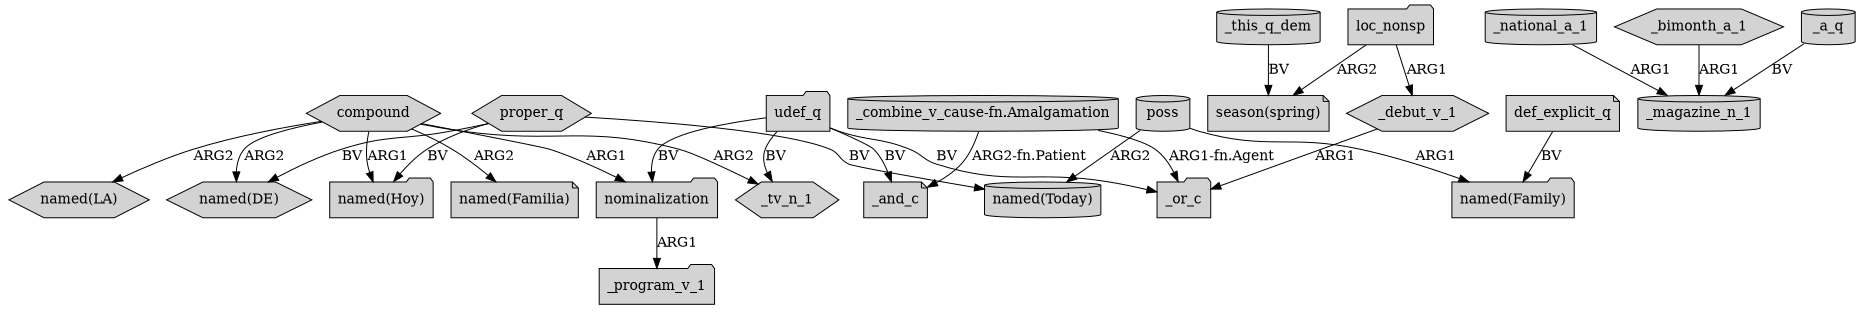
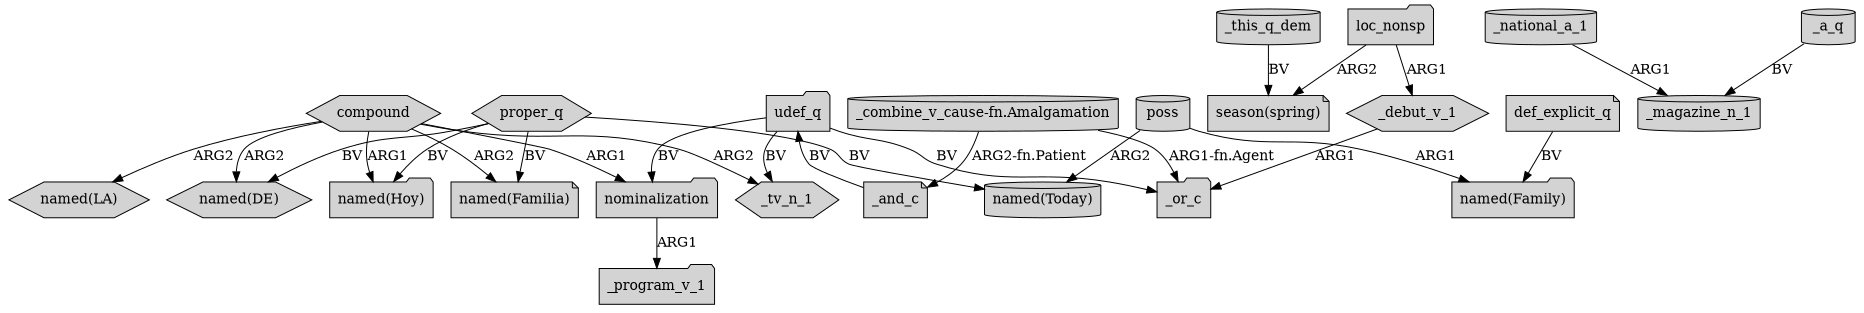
node "_bimonth_a_1": removed
edge "udef_q" -> "_and_c": reversed
edge "proper_q" -> "named(Familia)": added, label "BV"
